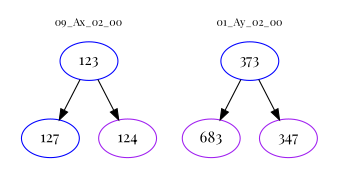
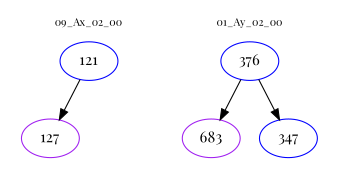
node "123": label "123" -> "121"
node "373": label "373" -> "376"
node "127": color blue -> purple
node "124": removed
node "347": color purple -> blue
